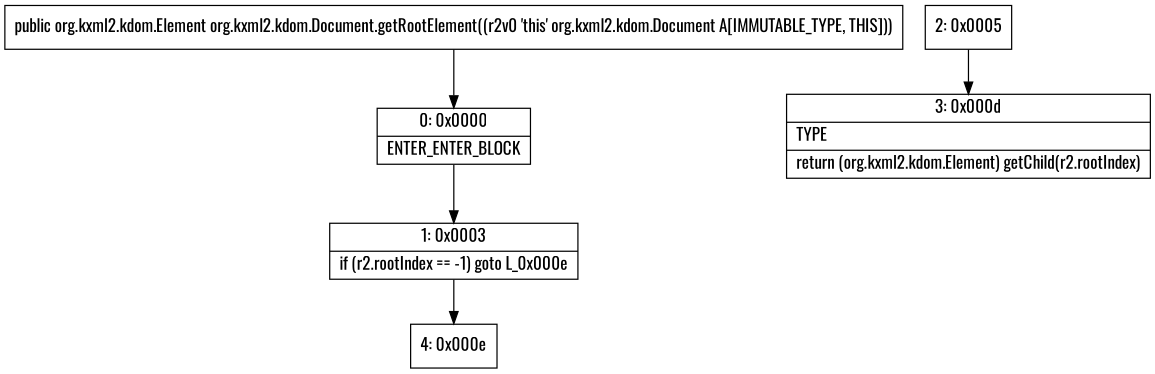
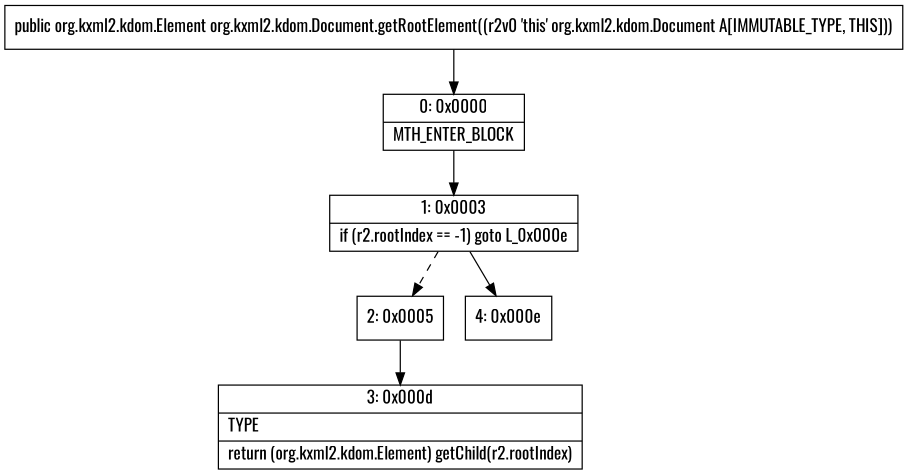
node "0: 0x0000": text "ENTER_ENTER_BLOCK" -> "MTH_ENTER_BLOCK"
edge "1: 0x0003" -> "2: 0x0005": added
